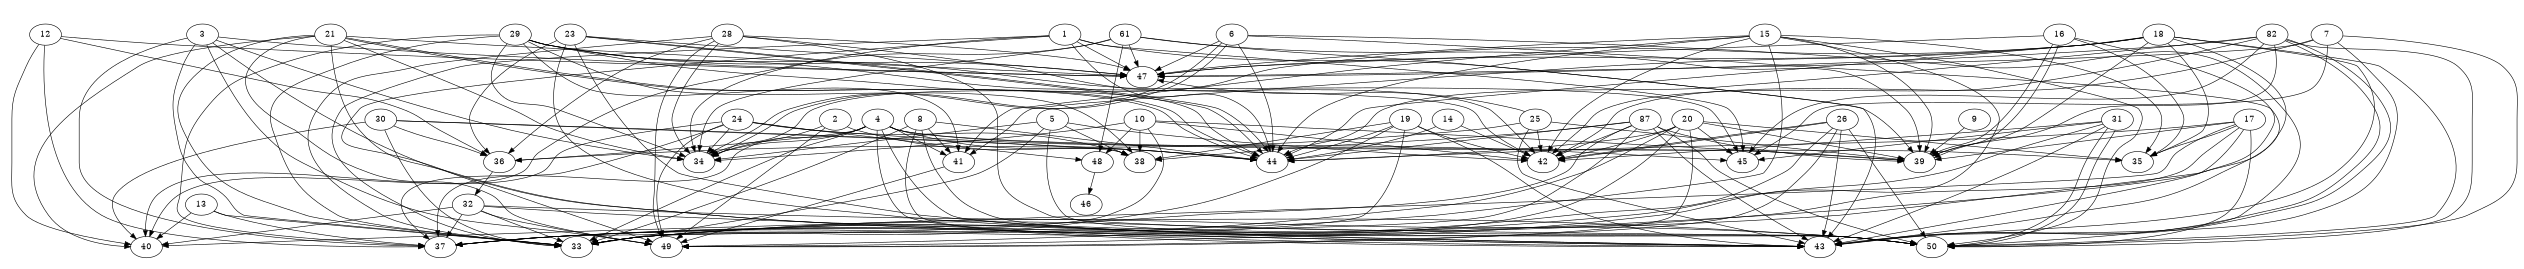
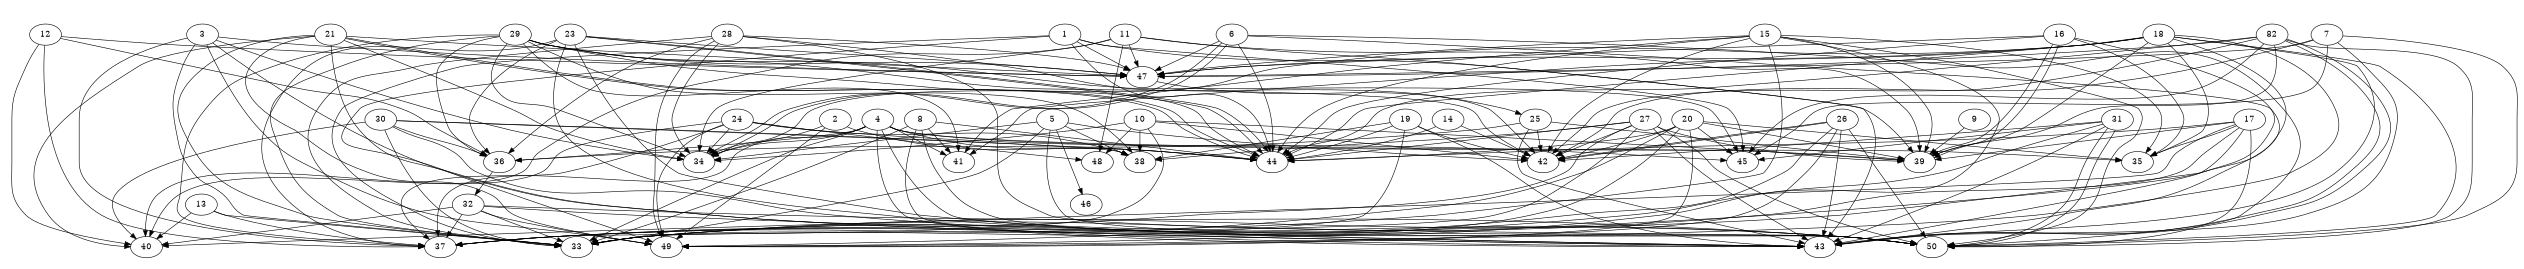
node "61": label "61" -> "11"
edge "1" -> "34": removed
edge "16" -> "44": added
edge "29" -> "36": added
edge "25" -> "47": reversed
node "87": label "87" -> "27"
edge "48" -> "46": now "5" -> "46"
edge "41" -> "49": now "18" -> "49"
edge "19" -> "37": now "23" -> "37"
edge "30" -> "50": added
